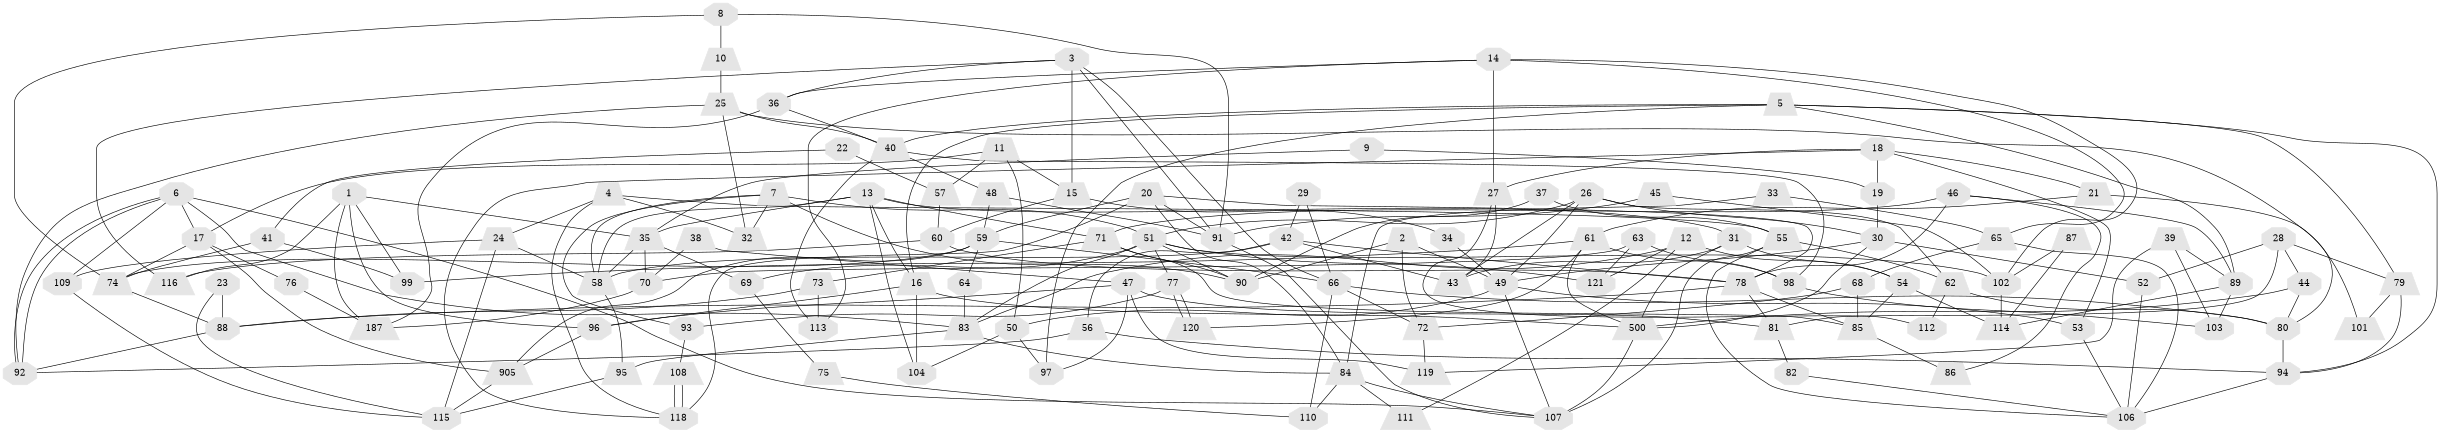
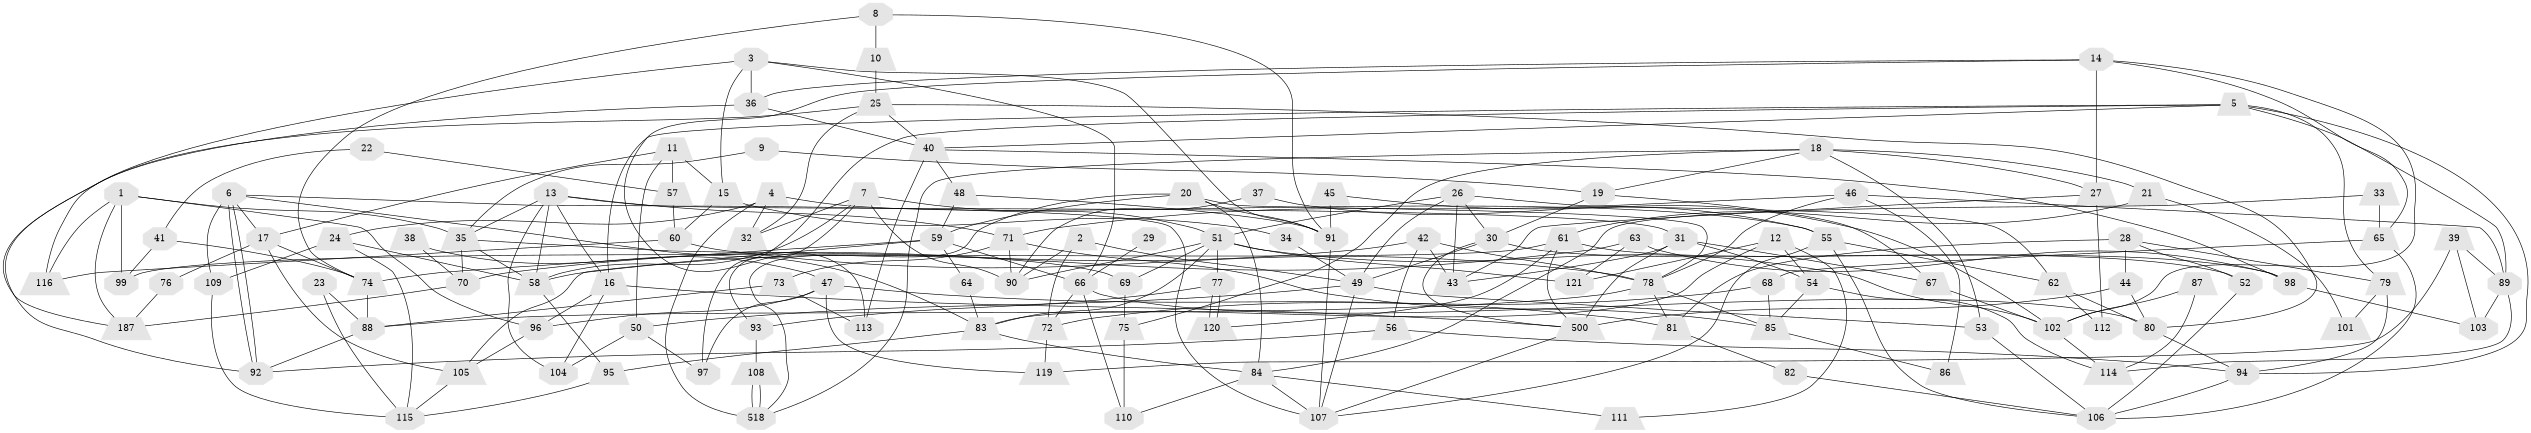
edge "18" -- "75": added
edge "29" -- "42": removed
node "67": added
node "905": label "905" -> "105"
node "118": label "118" -> "518"
